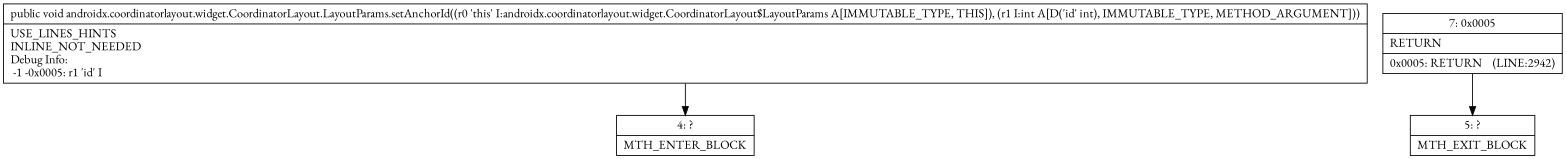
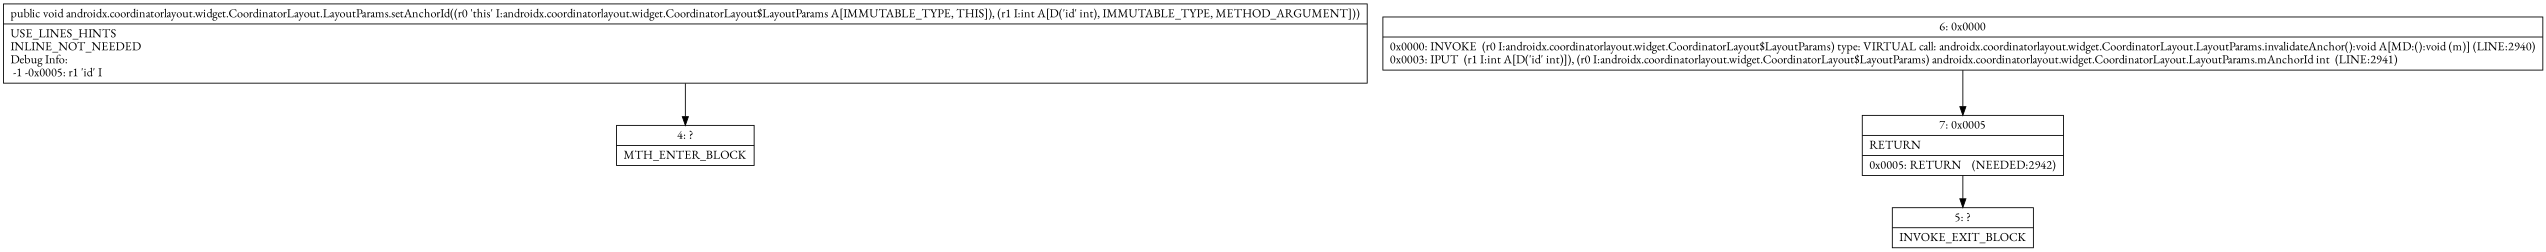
node "6: 0x0000": added
node "7: 0x0005": text "0x0005: RETURN    (LINE:2942)" -> "0x0005: RETURN    (NEEDED:2942)"
node "5: ?": text "MTH_EXIT_BLOCK" -> "INVOKE_EXIT_BLOCK"
